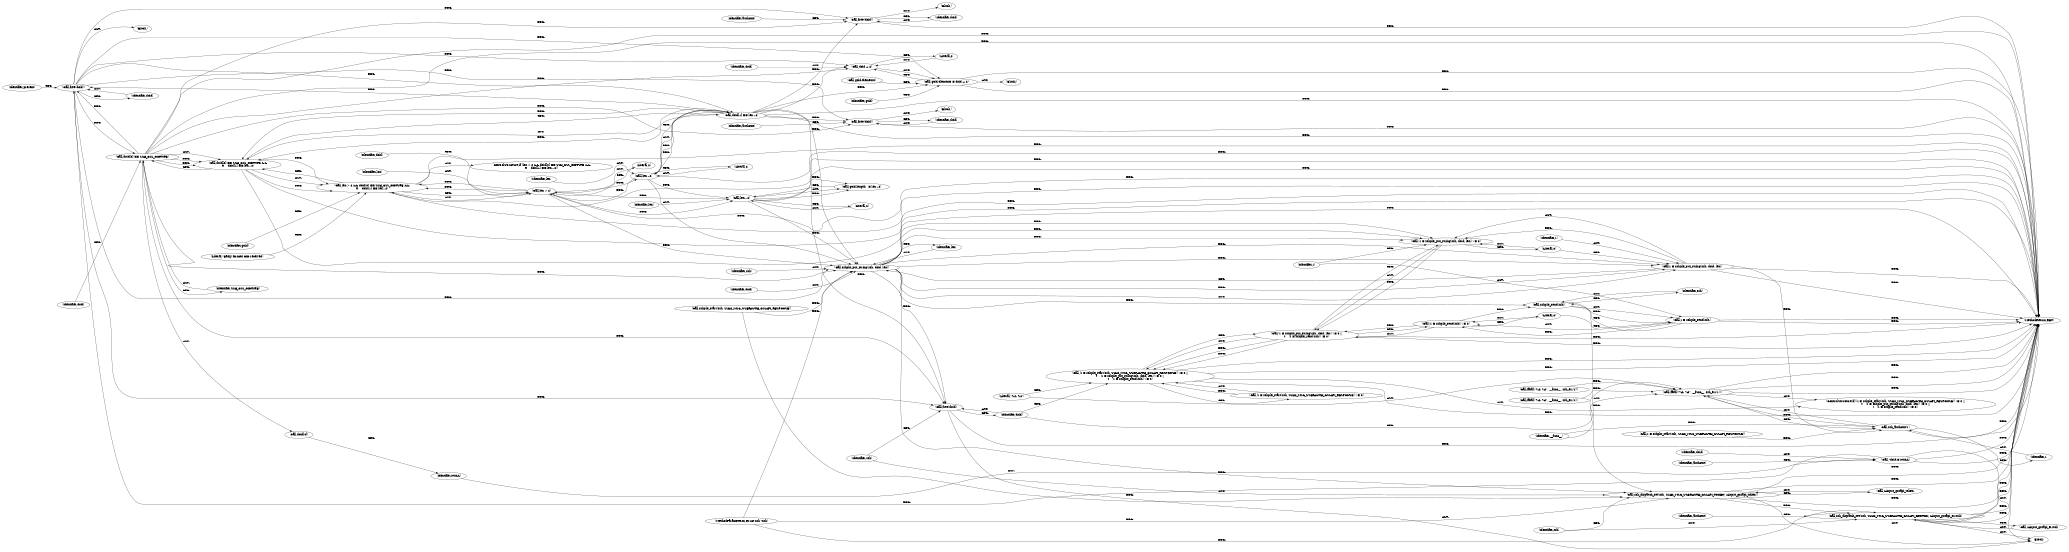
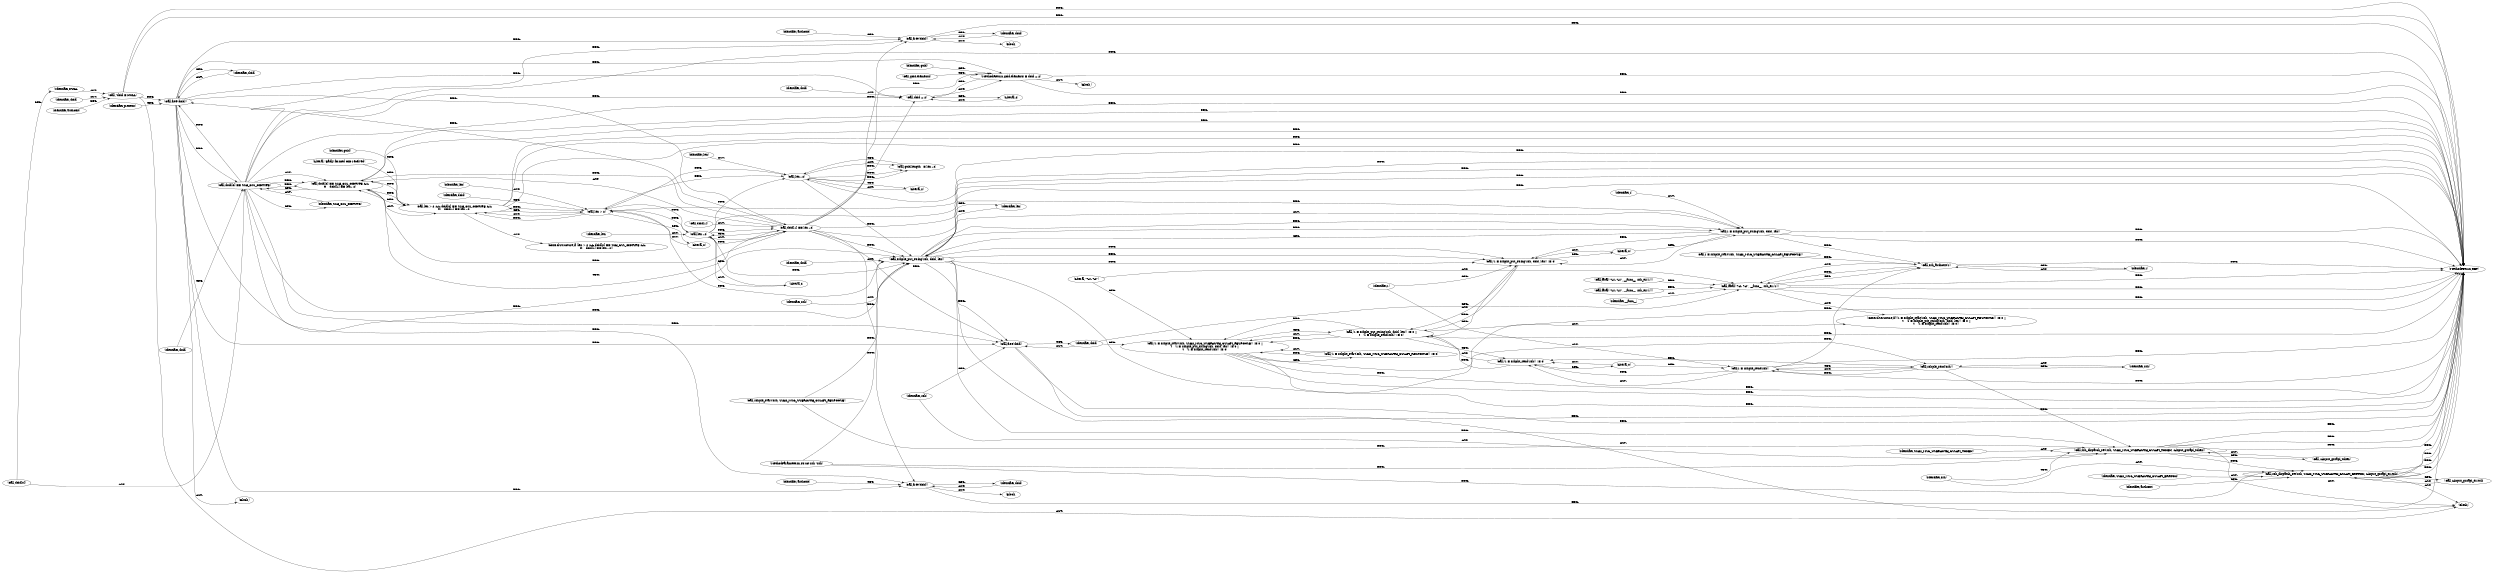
node "(Call,goid.elements = doid + 2)": label "(Call,goid.elements = doid + 2)" -> "(MethodReturn,goid.elements = doid + 2)"
node "(Call,doid[1])": added
edge "(Call,(r = sshpkt_send(ssh)) != 0)" -> "(Call,sshpkt_send(ssh))": reversed
edge "(Call,doid[0] == SSH_GSS_OIDTYPE)" -> "(Call,doid[0])": reversed
edge "(Identifier,__func__)" -> "(Call,ssh_authctxt(r))": now "(Call,r = sshpkt_send(ssh))" -> "(Call,ssh_authctxt(r))"
node "(Identifier,SSH2_MSG_USERAUTH_GSSAPI_TOKEN)": added
node "(Identifier,SSH2_MSG_USERAUTH_GSSAPI_ERRTOK)": added
